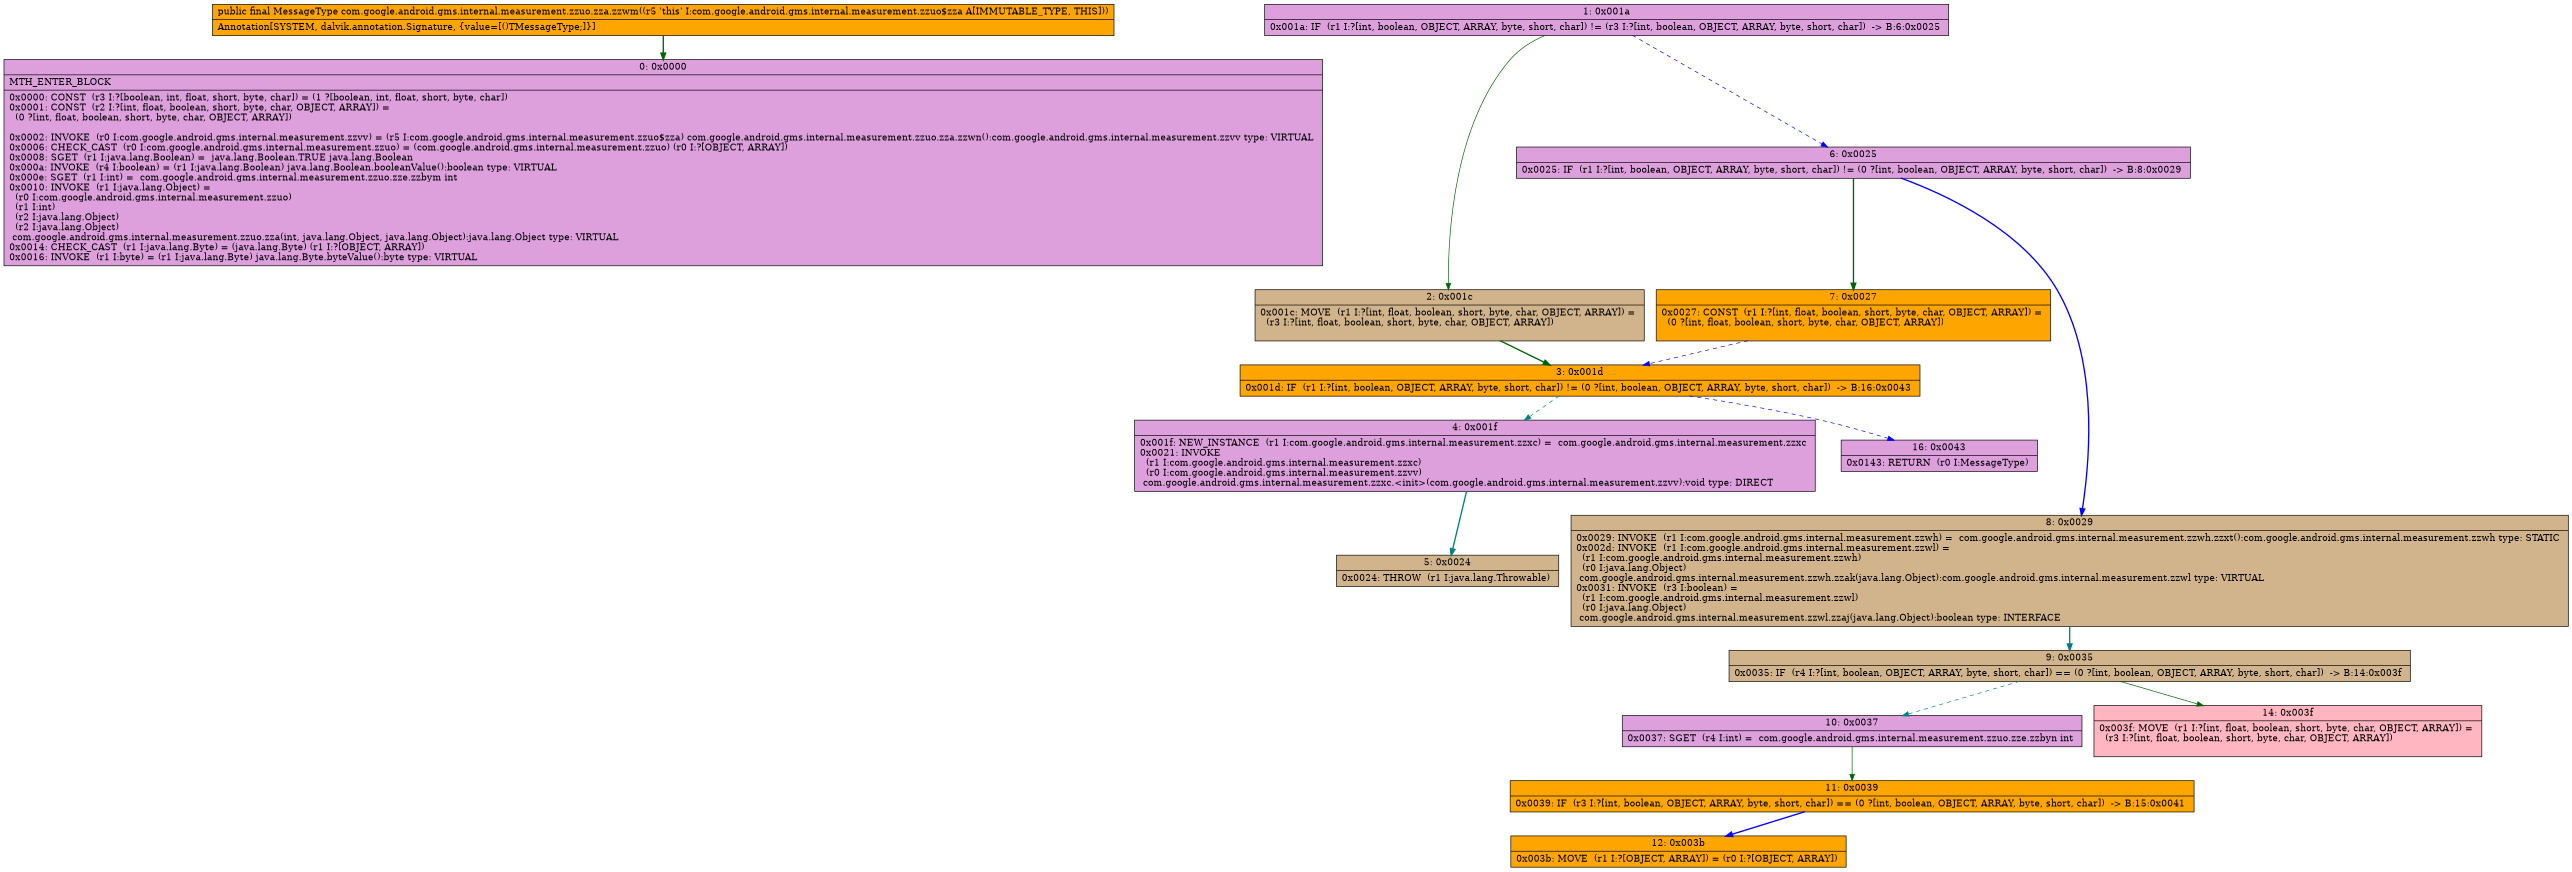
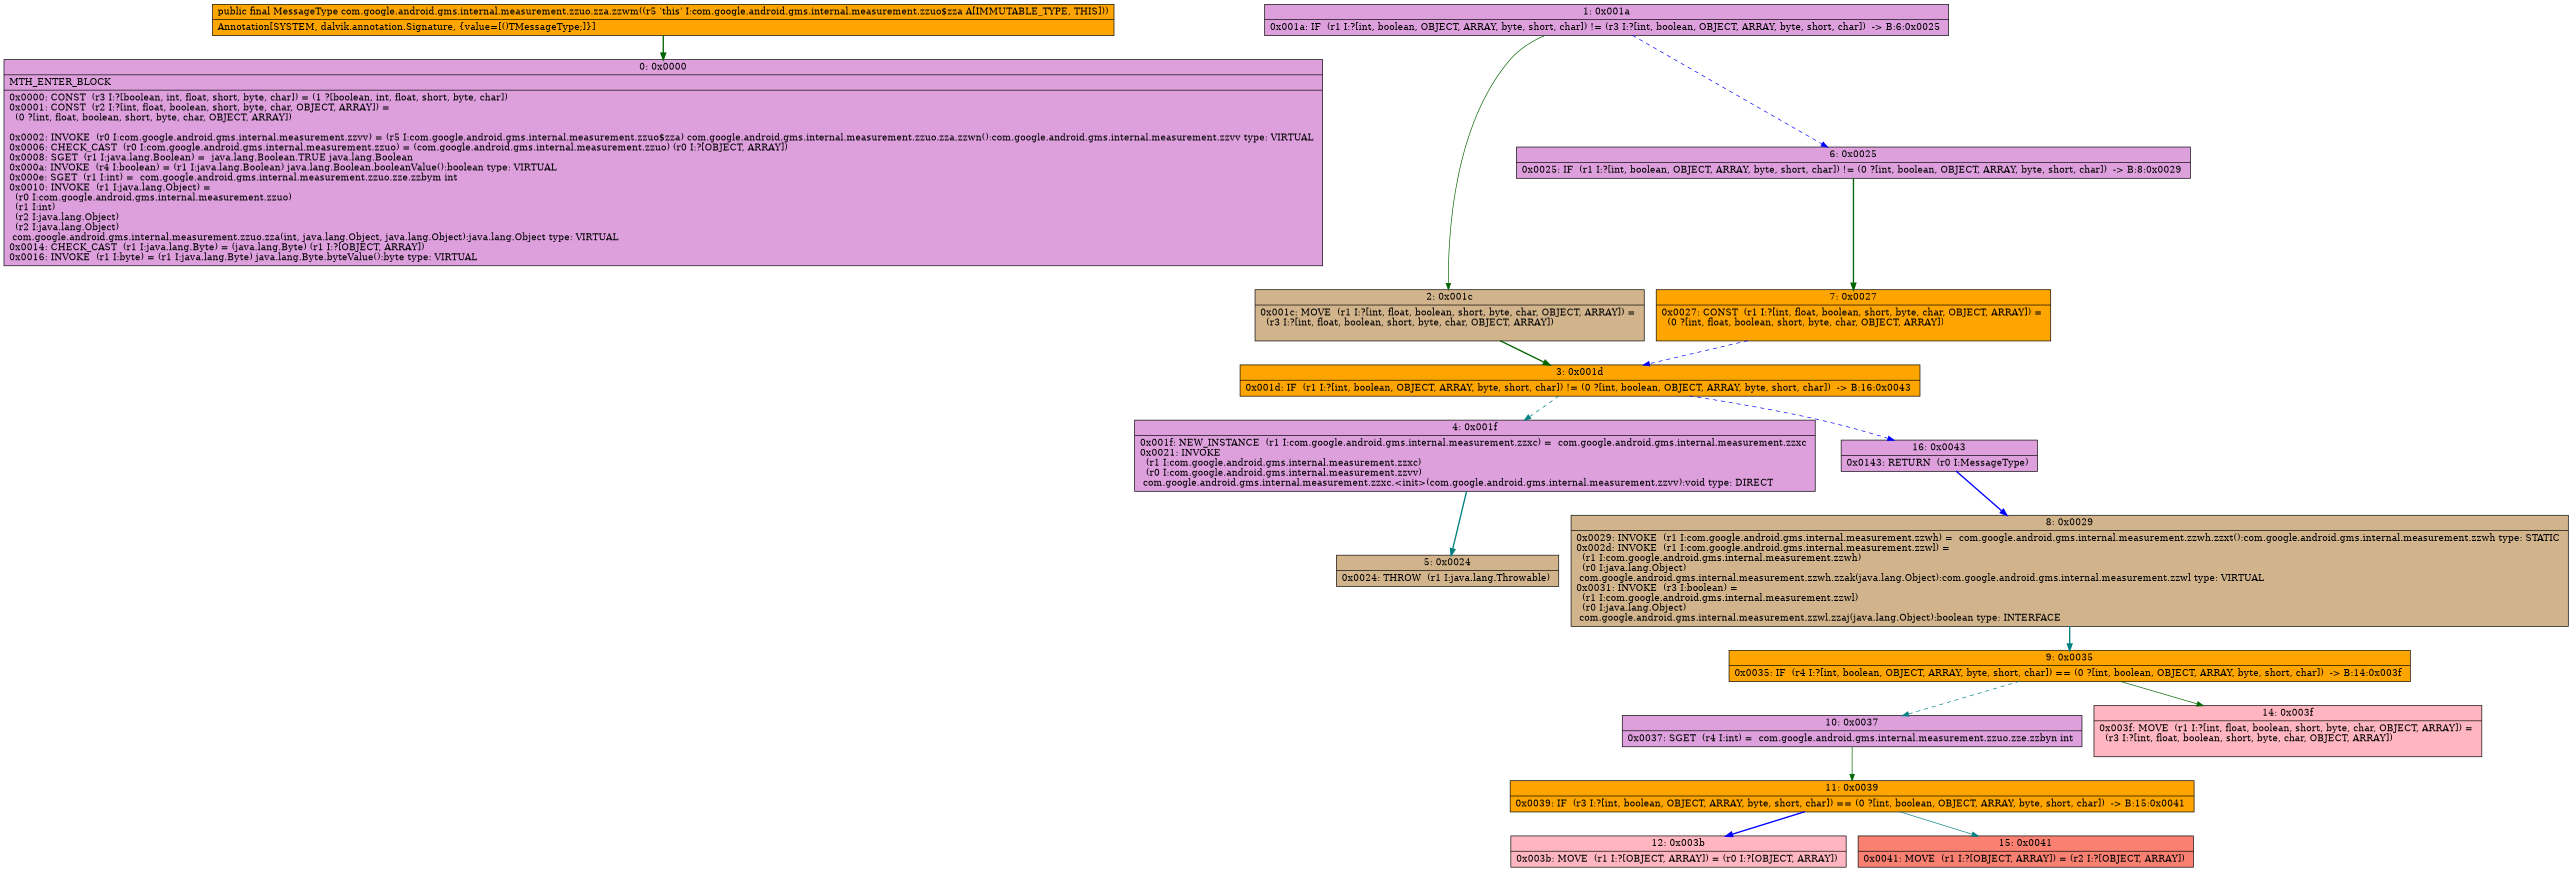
edge "6: 0x0025" -> "8: 0x0029": now "16: 0x0043" -> "8: 0x0029"
node "9: 0x0035": fillcolor tan -> orange
node "12: 0x003b": fillcolor orange -> lightpink
node "15: 0x0041": added
